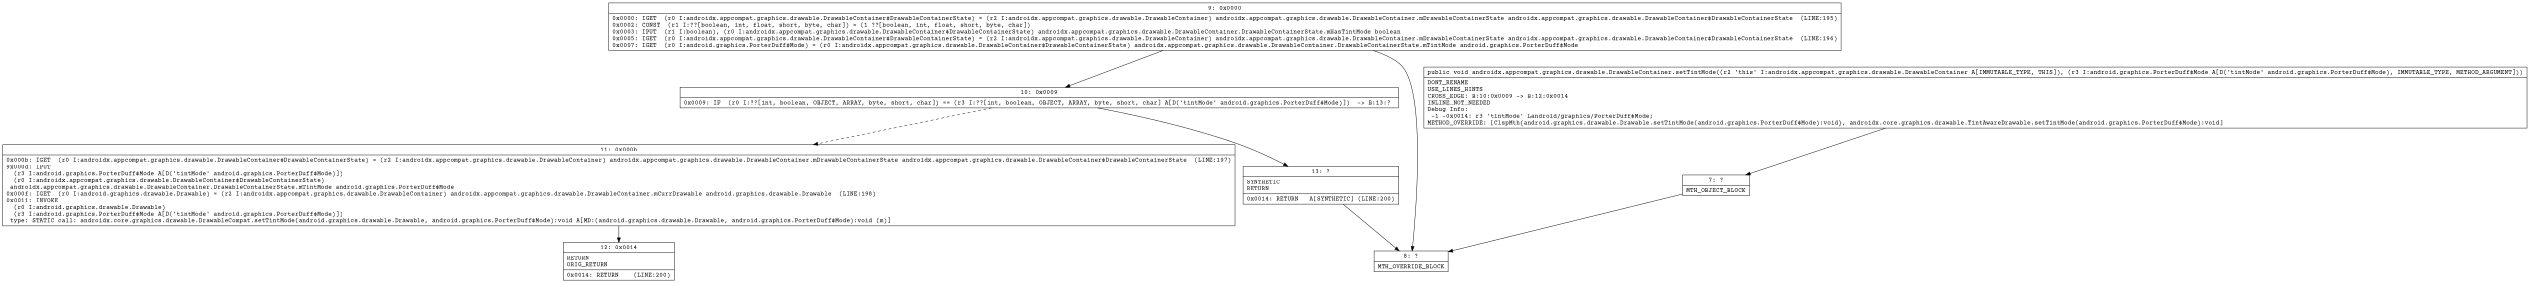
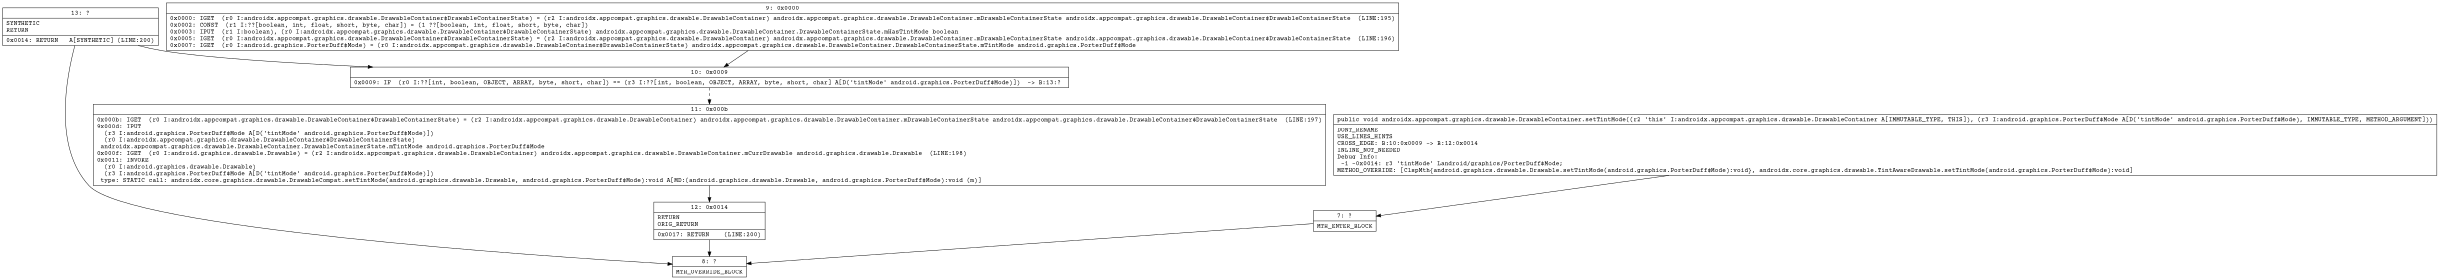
edge "10: 0x0009" -> "13: ?": reversed
edge "9: 0x0000" -> "8: ?": now "12: 0x0014" -> "8: ?"
node "7: ?": text "MTH_OBJECT_BLOCK" -> "MTH_ENTER_BLOCK"
node "12: 0x0014": text "0x0014: RETURN    (LINE:200)" -> "0x0017: RETURN    (LINE:200)"
